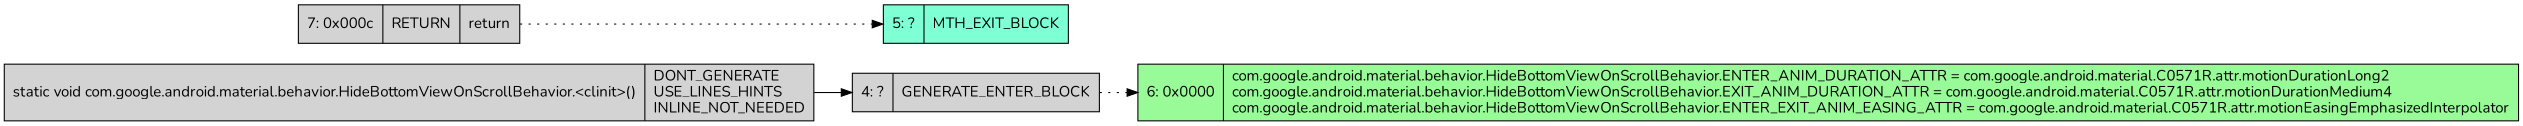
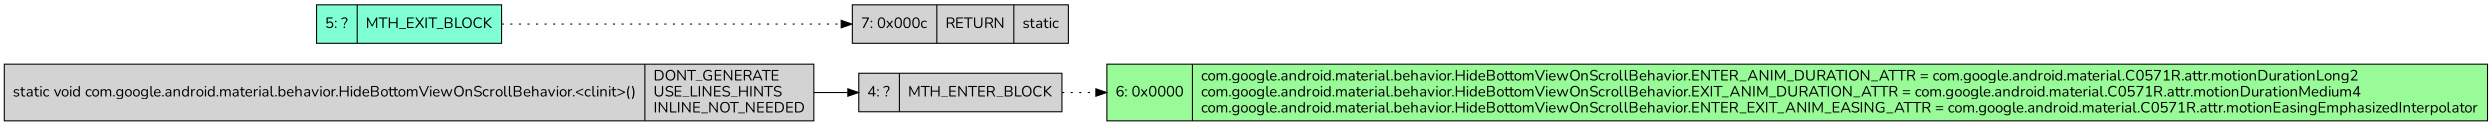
node "7: 0x000c": text "return" -> "static"
edge "7: 0x000c" -> "5: ?": reversed
node "4: ?": text "GENERATE_ENTER_BLOCK" -> "MTH_ENTER_BLOCK"
